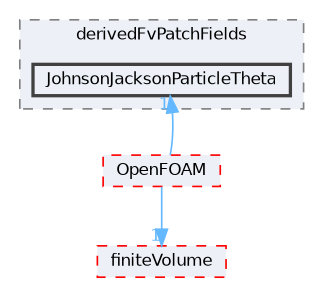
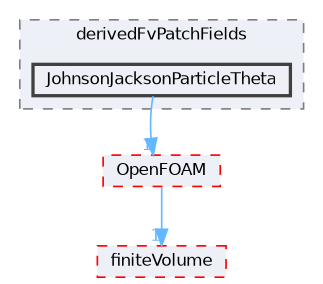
edge "OpenFOAM" -> "JohnsonJacksonParticleTheta": reversed
